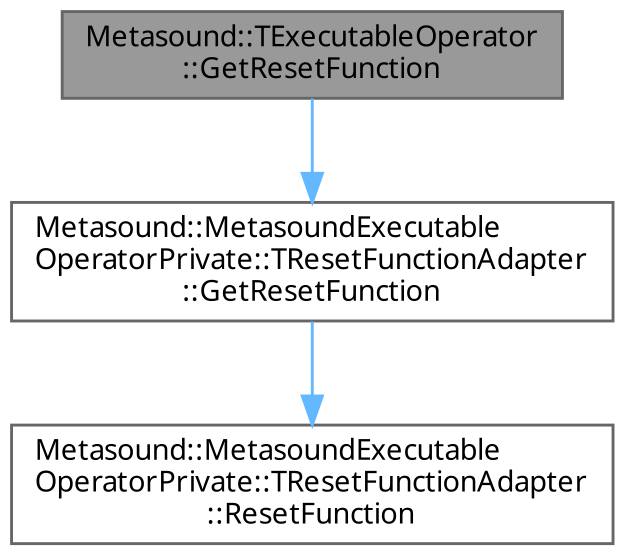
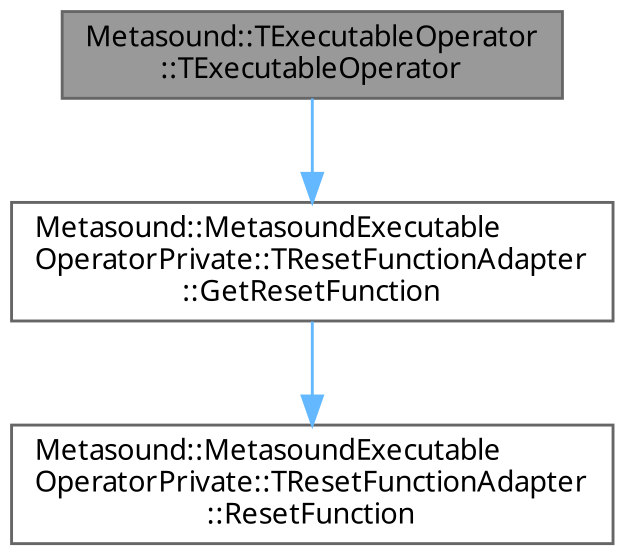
node "Metasound::TExecutableOperator ::GetResetFunction": label "Metasound::TExecutableOperator ::GetResetFunction" -> "Metasound::TExecutableOperator ::TExecutableOperator"
